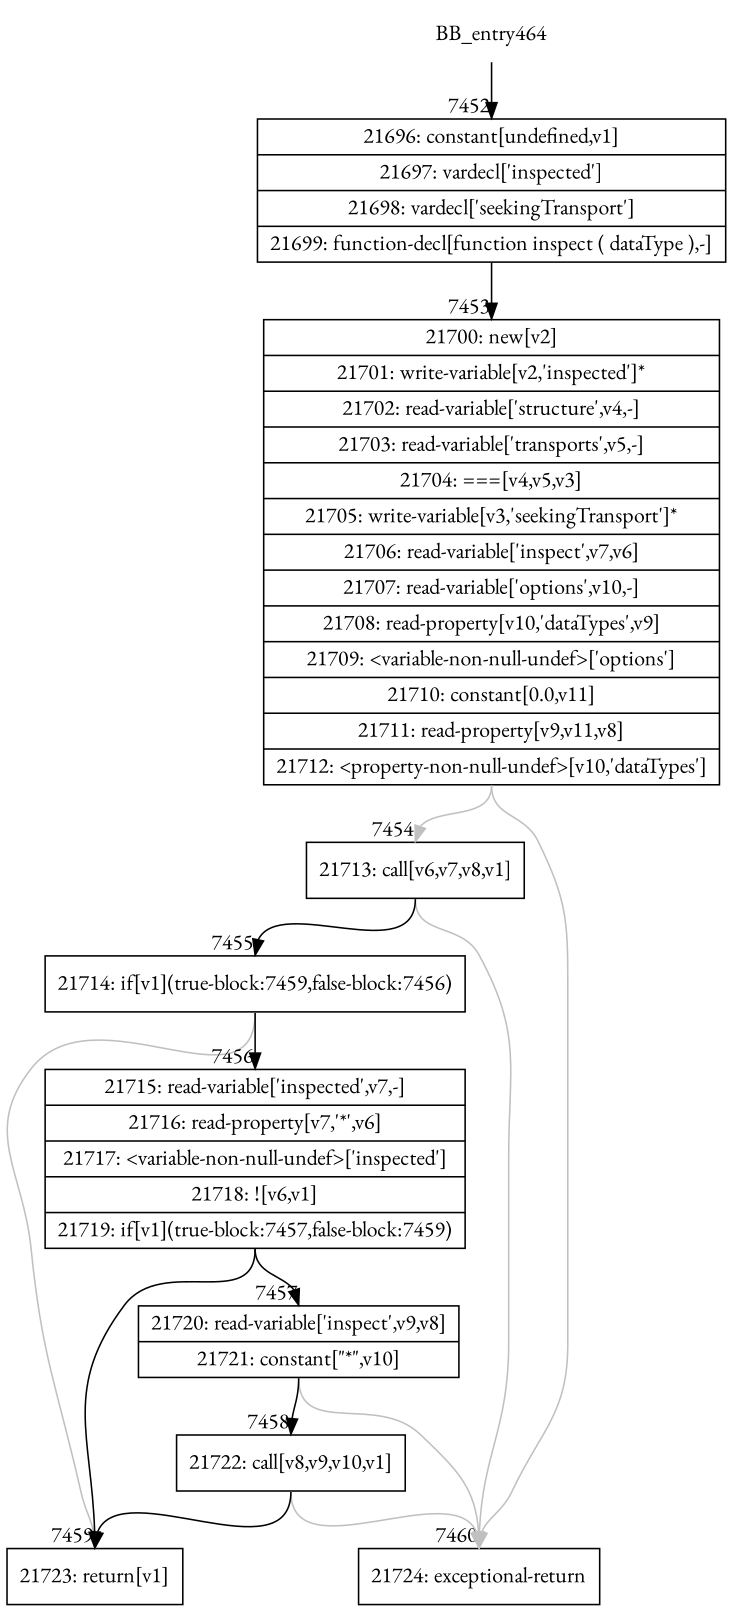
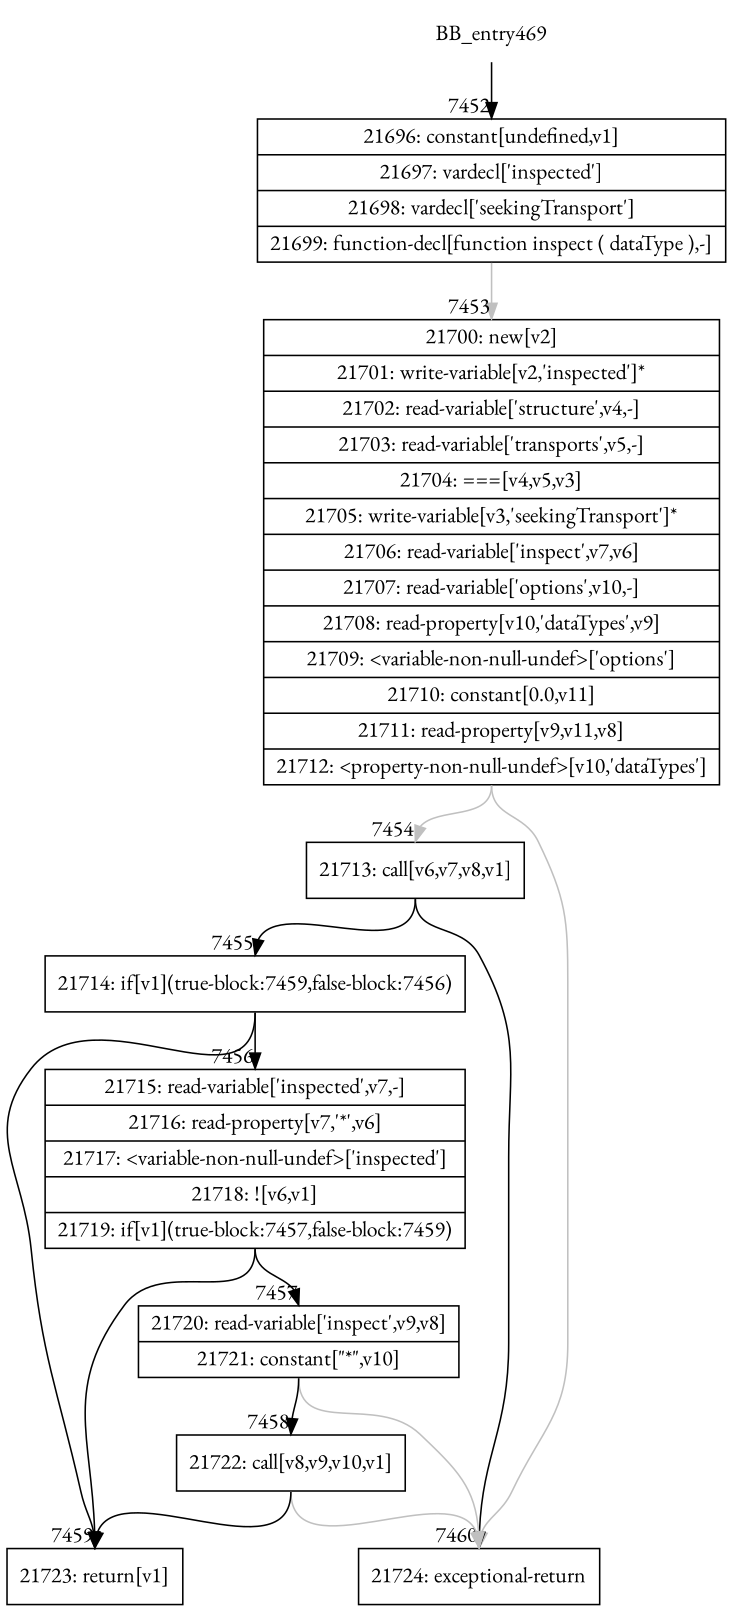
node "BB_entry464": label "BB_entry464" -> "BB_entry469"
edge "21696: constant[undefined,v1]" -> "21700: new[v2]": color black -> gray
edge "21714: if[v1](true-block:7459,false-block:7456)" -> "21723: return[v1]": color gray -> black
edge "21713: call[v6,v7,v8,v1]" -> "21724: exceptional-return": color gray -> black
